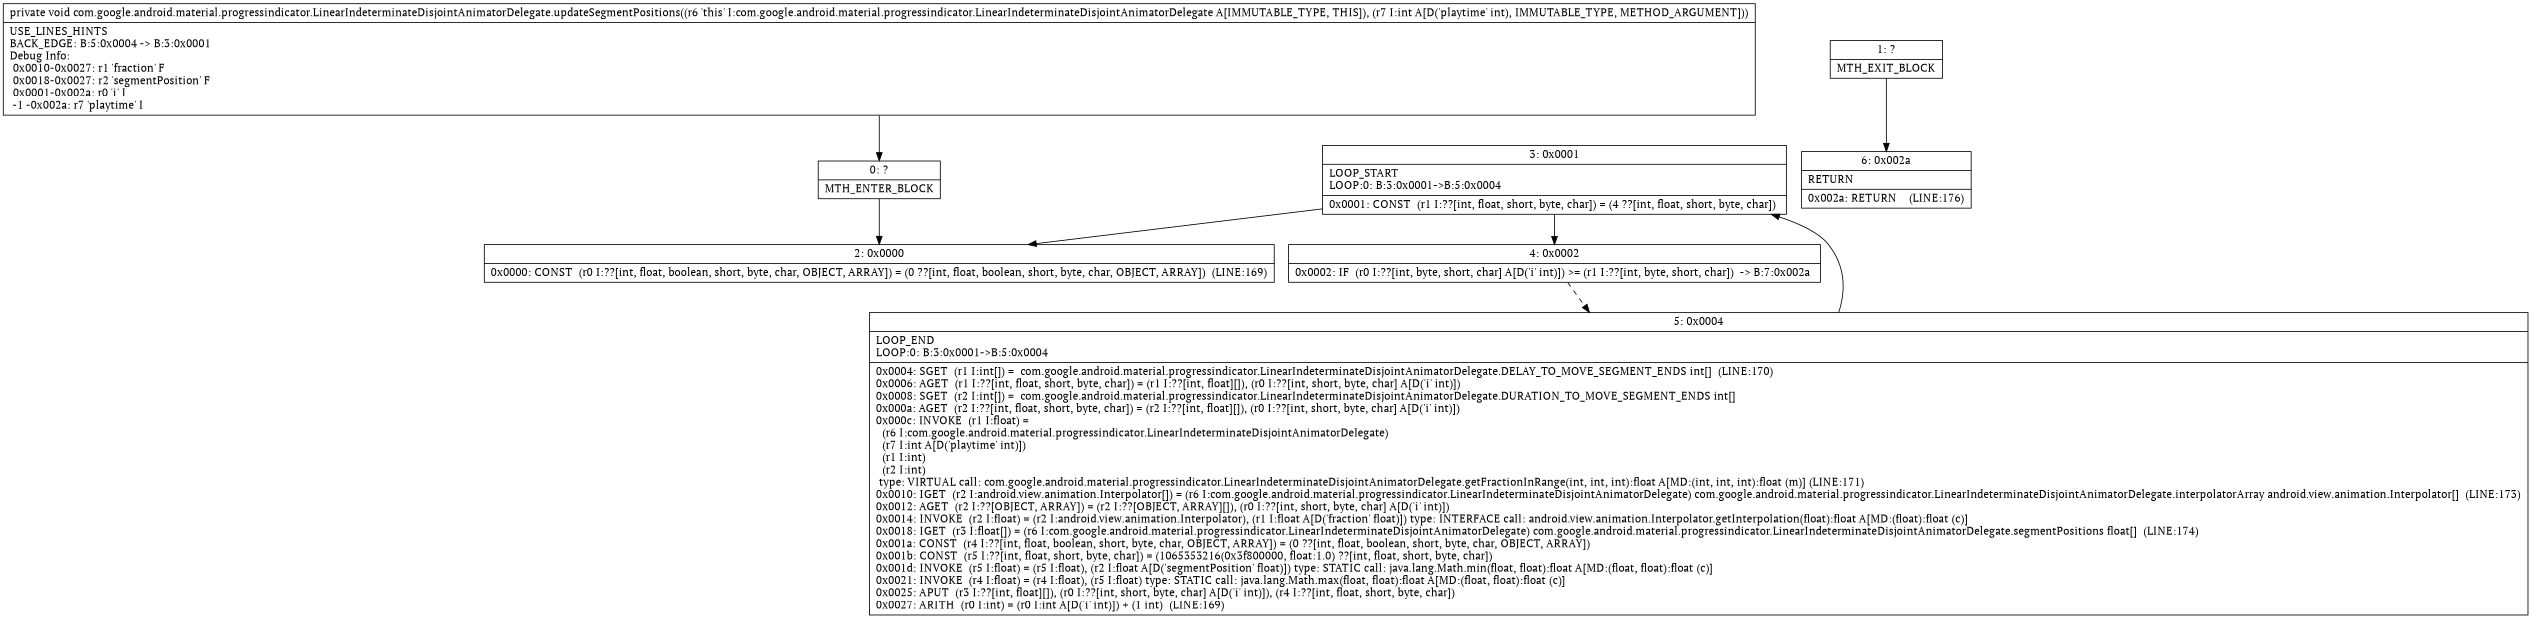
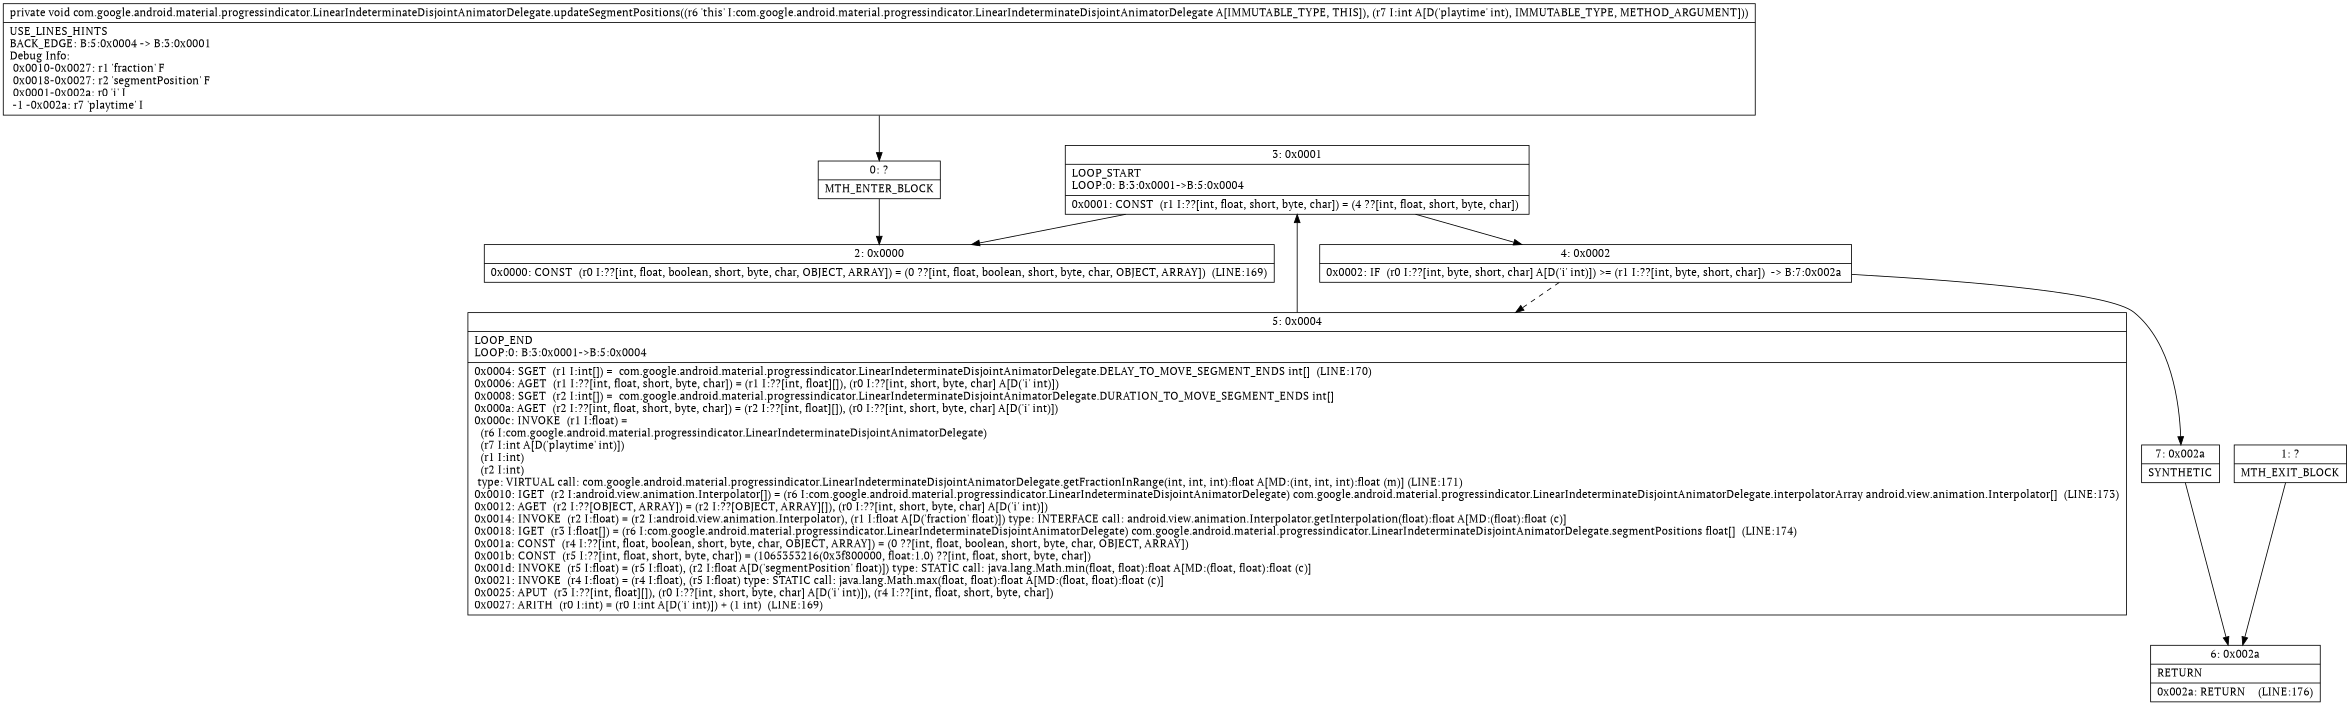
node "7: 0x002a": added
